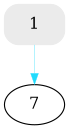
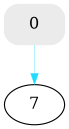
node "1": label "1" -> "0"
